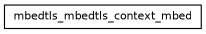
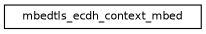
node "mbedtls_mbedtls_context_mbed": label "mbedtls_mbedtls_context_mbed" -> "mbedtls_ecdh_context_mbed"
